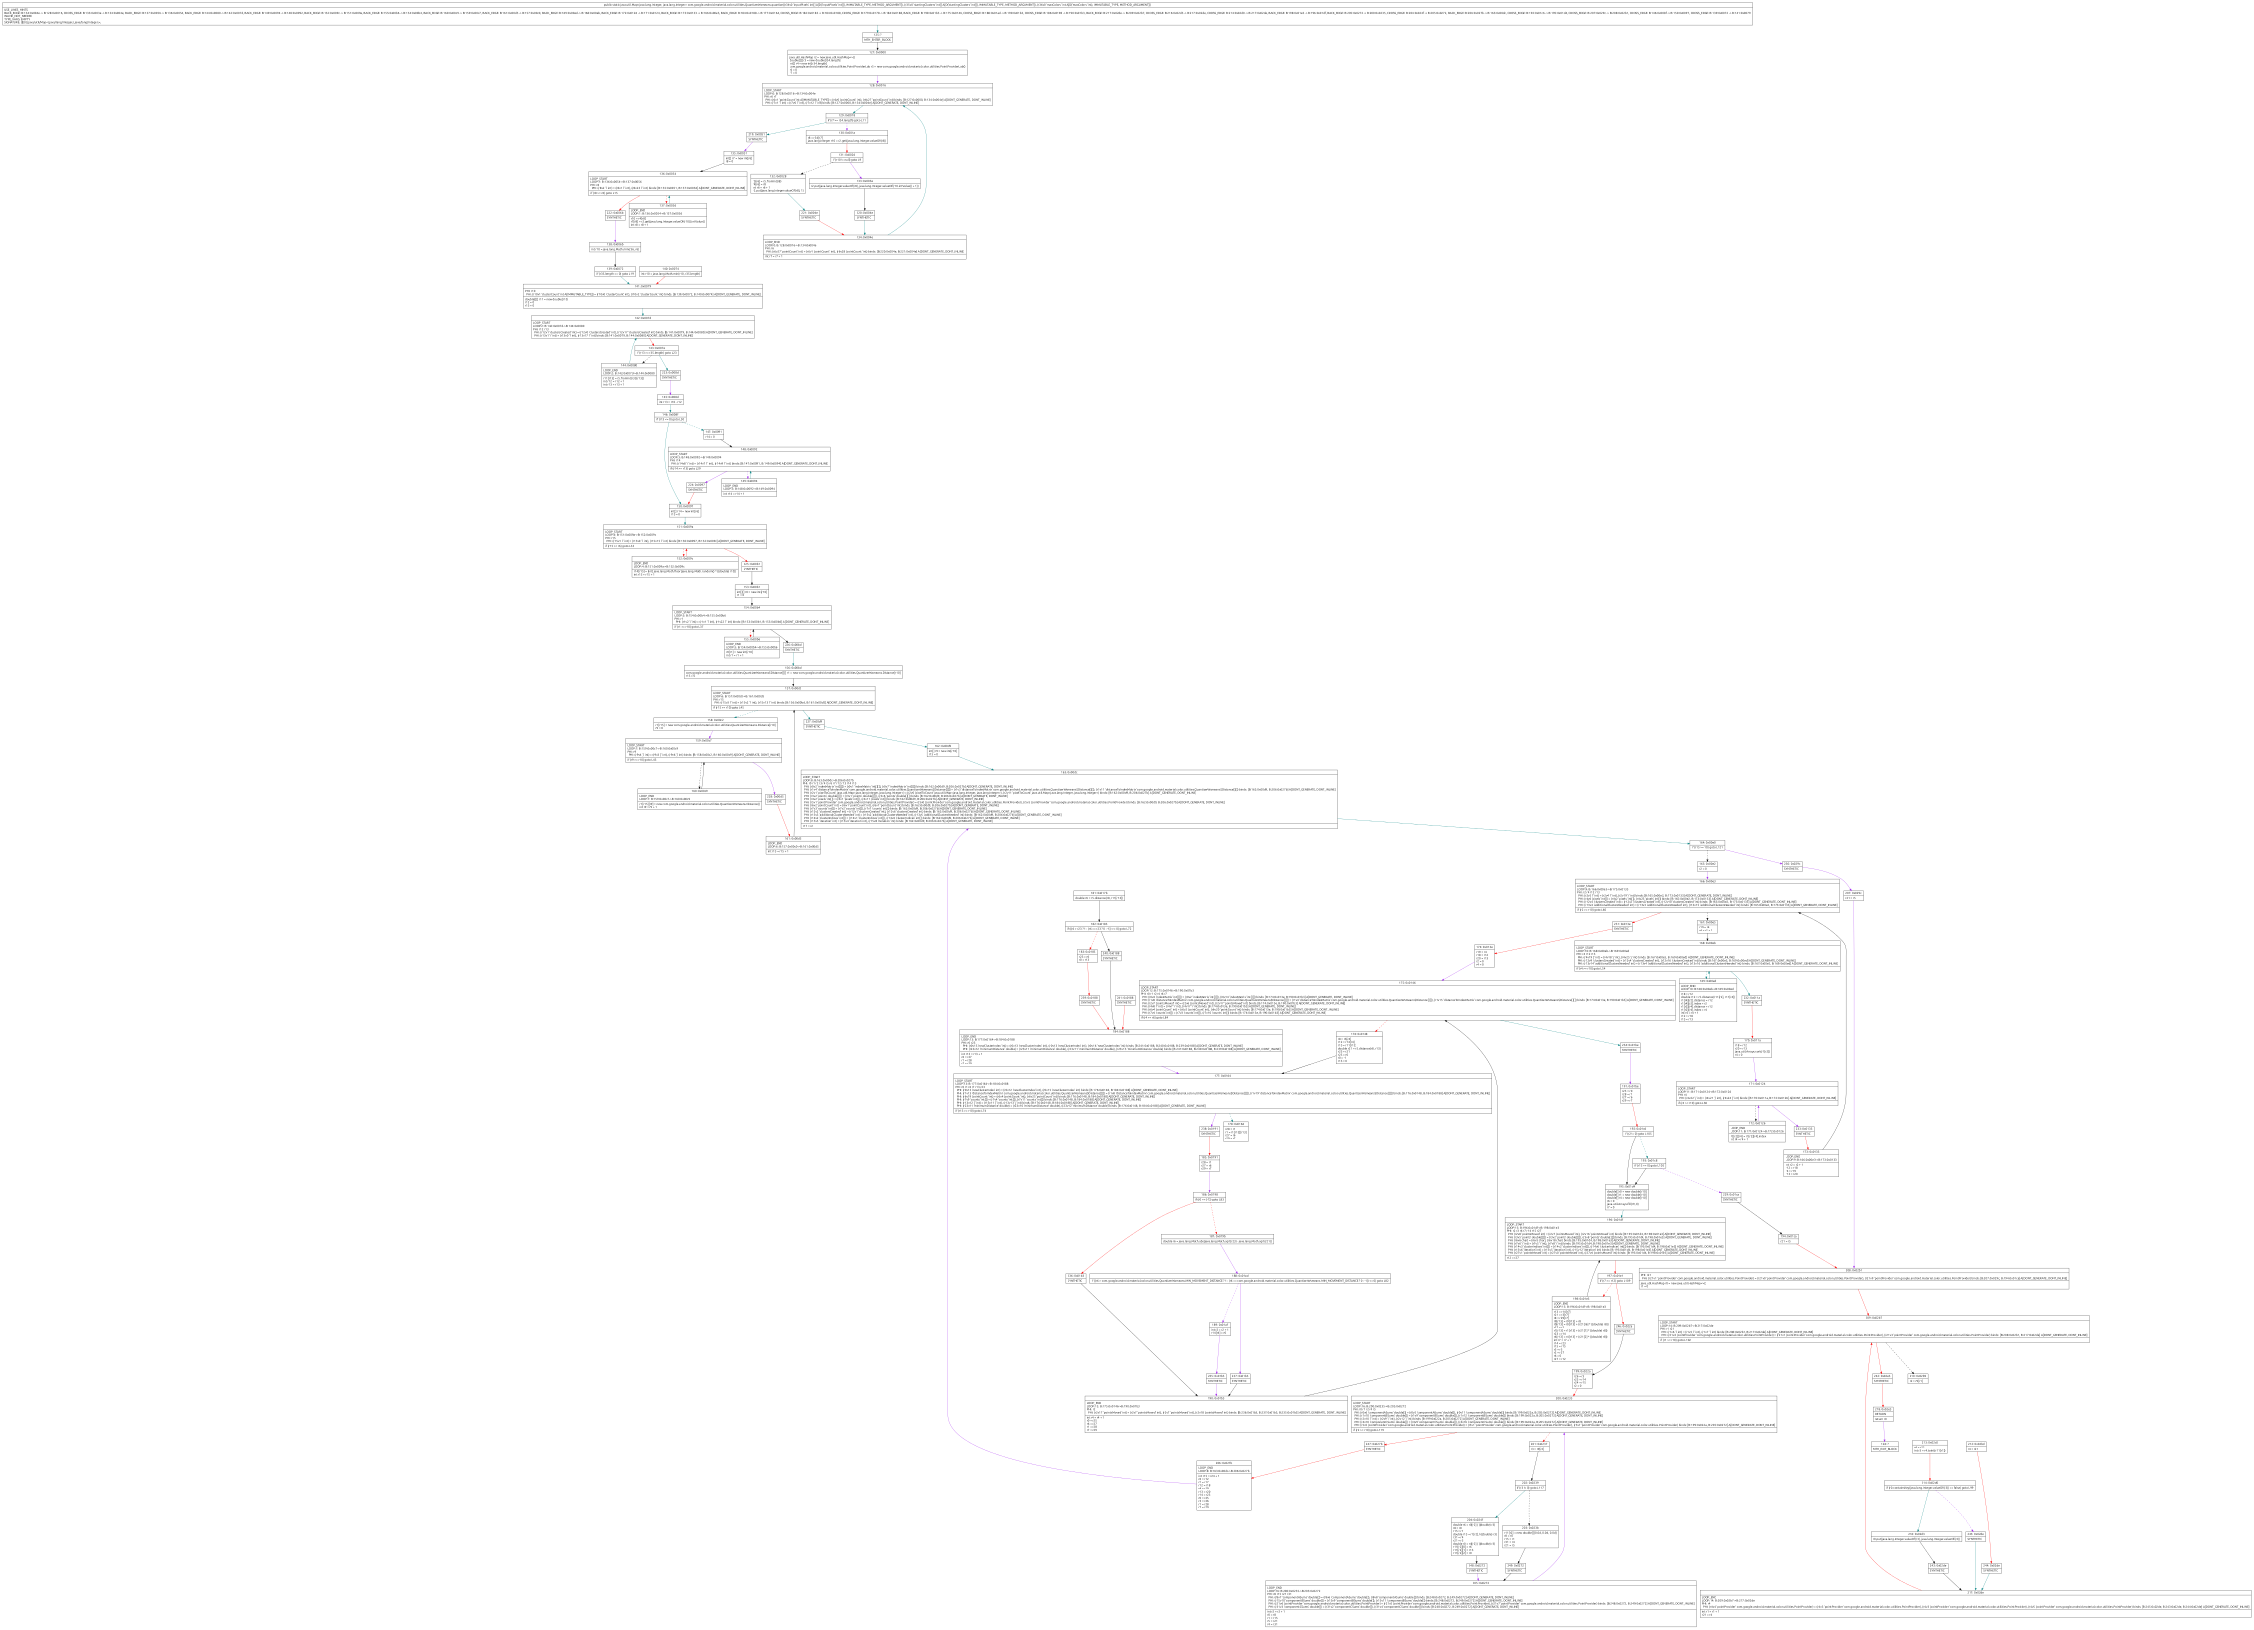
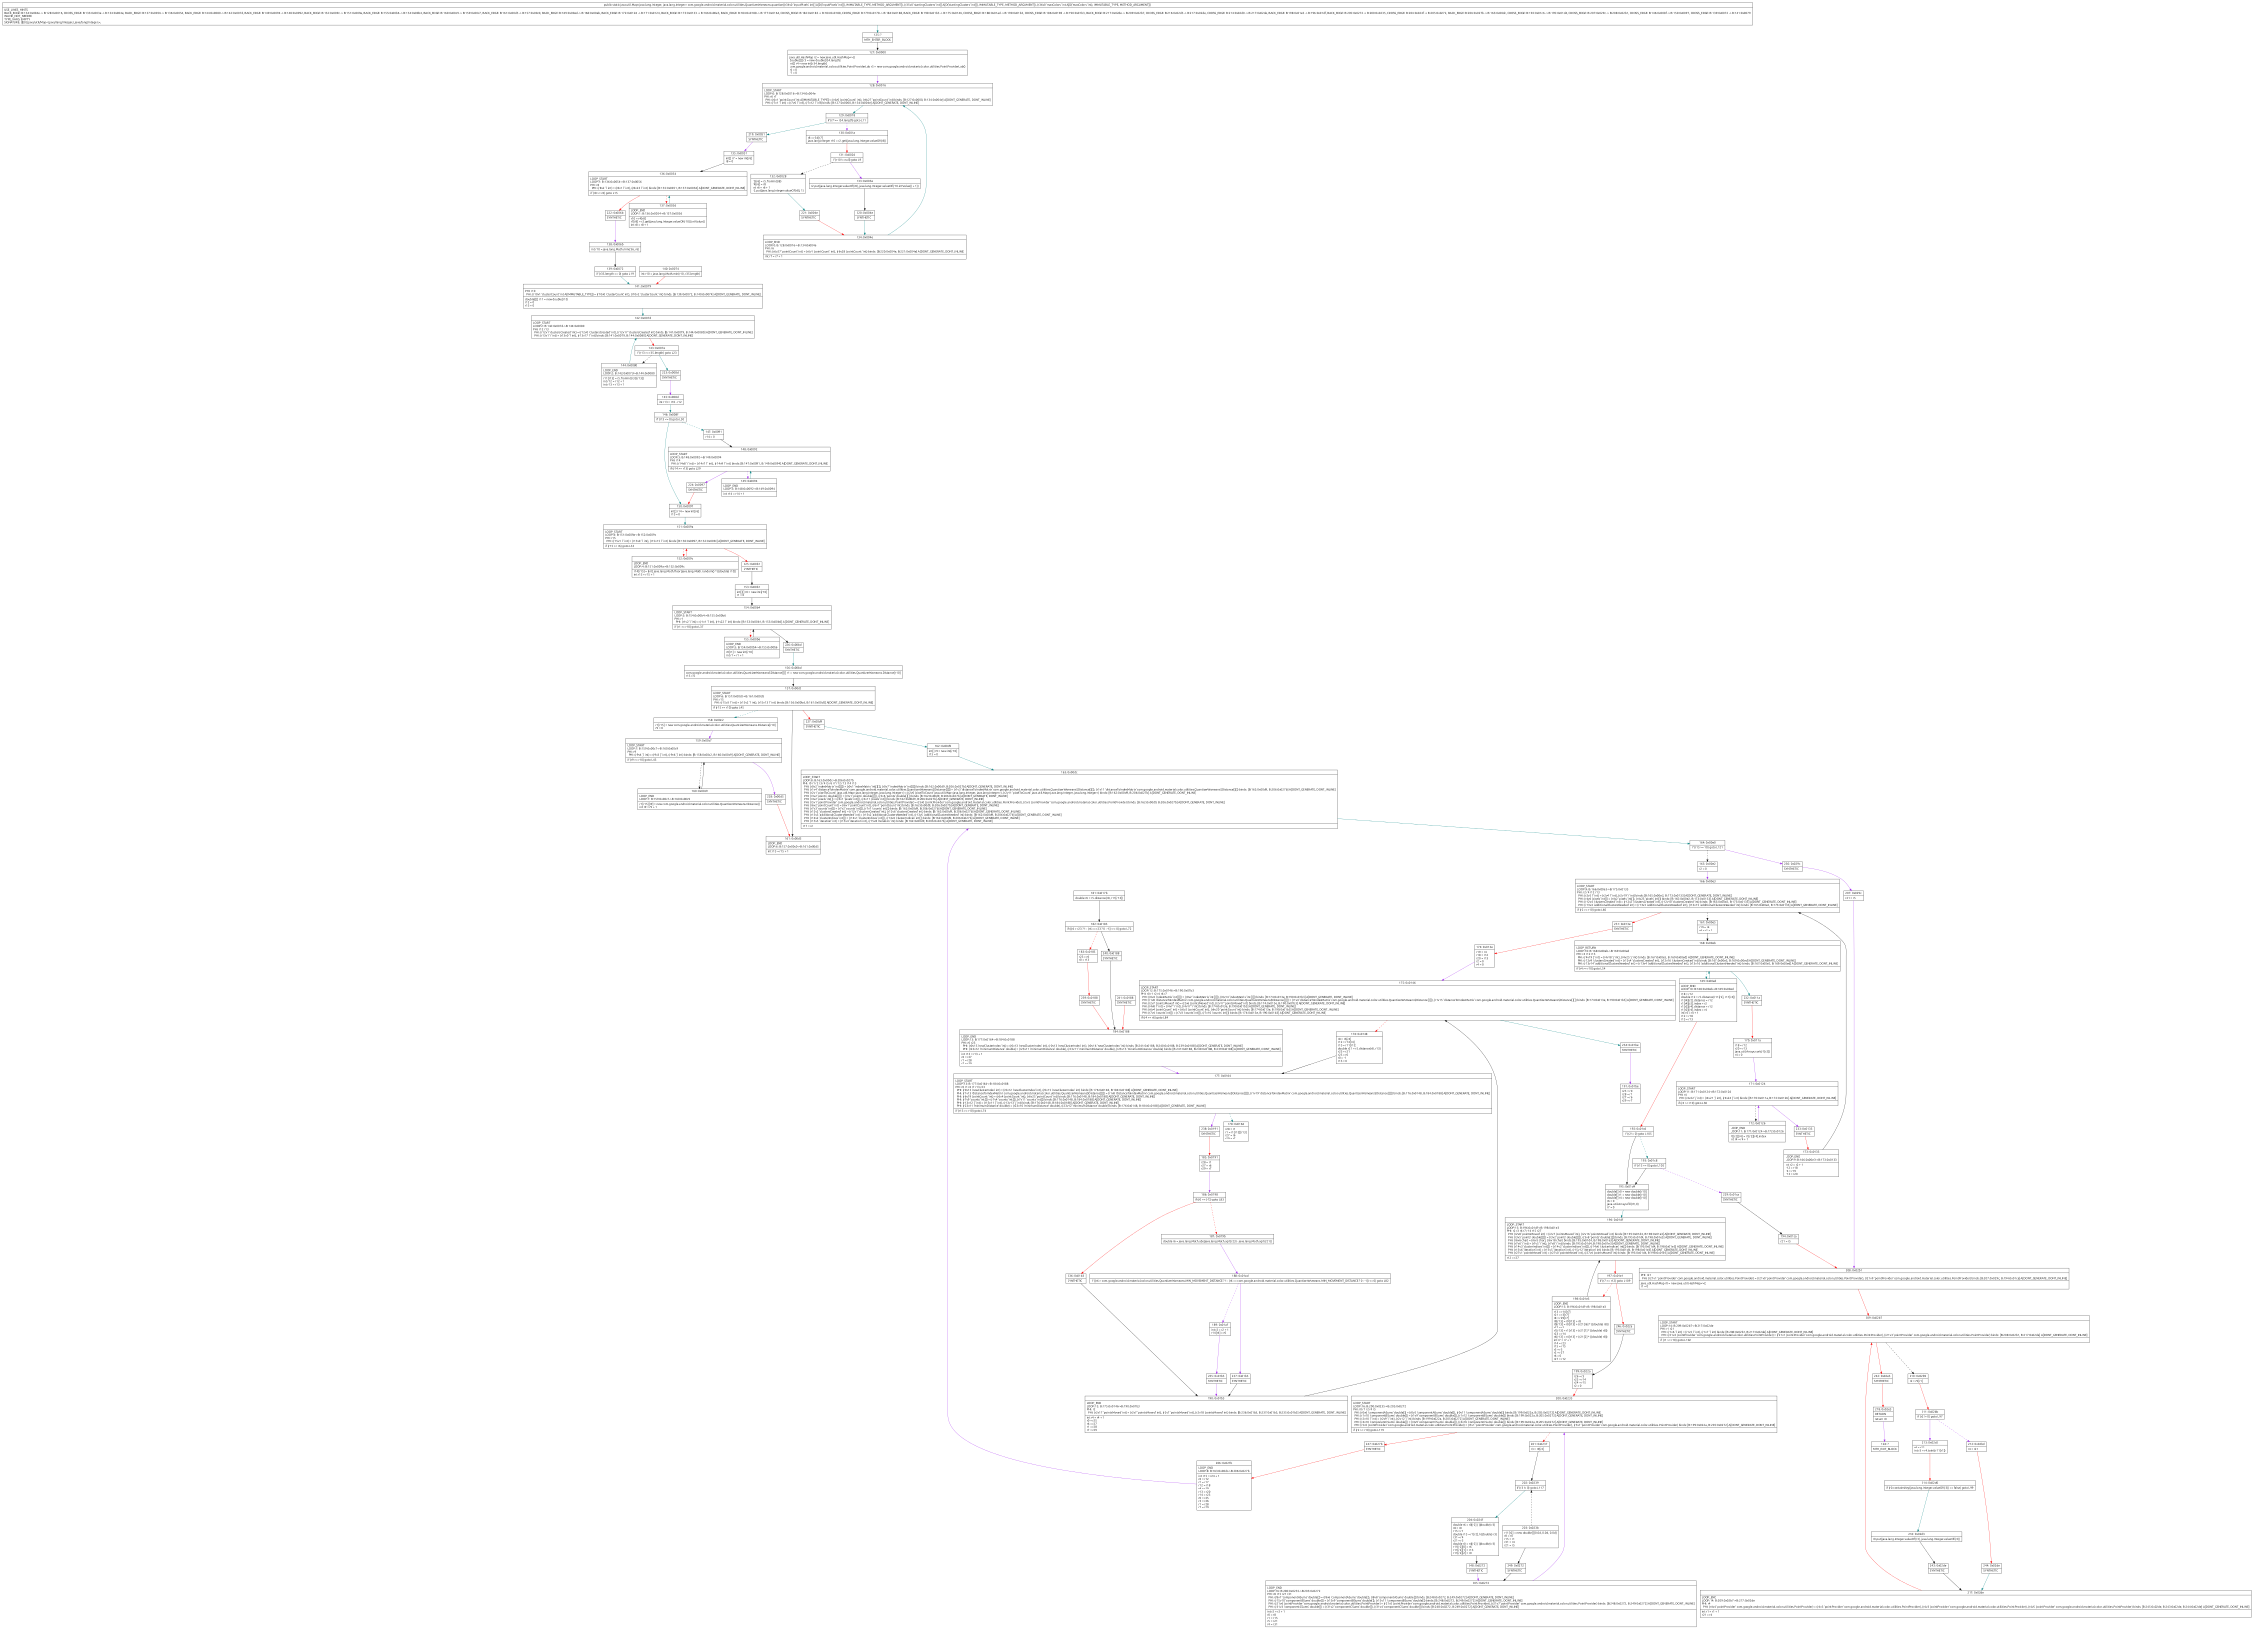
edge "157: 0x00c0" -> "227: 0x00d9": color teal -> red
edge "161: 0x00d5" -> "157: 0x00c0": reversed
node "168: 0x00eb": text "LOOP_START" -> "LOOP_RETURN"
edge "191: 0x01be" -> "192: 0x01c6": now "169: 0x00ed" -> "192: 0x01c6"
node "211: 0x02bb": added
edge "202: 0x0239" -> "203: 0x023b": reversed
node "245: 0x02de": removed
